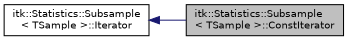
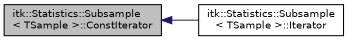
edge "itk::Statistics::Subsample < TSample >::ConstIterator" -> "itk::Statistics::Subsample < TSample >::Iterator": reversed
